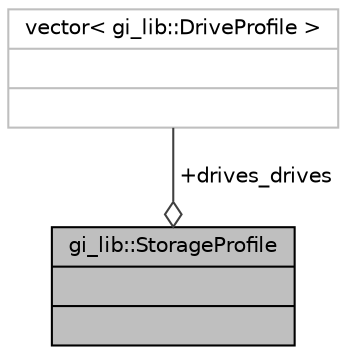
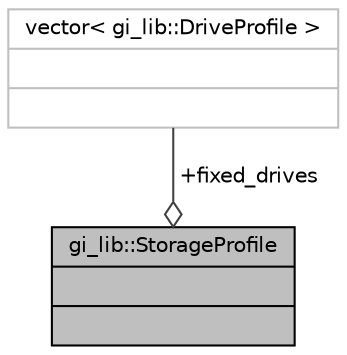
edge "vector< gi_lib::DriveProfile >" -> "gi_lib::StorageProfile": label " +drives_drives" -> " +fixed_drives"
